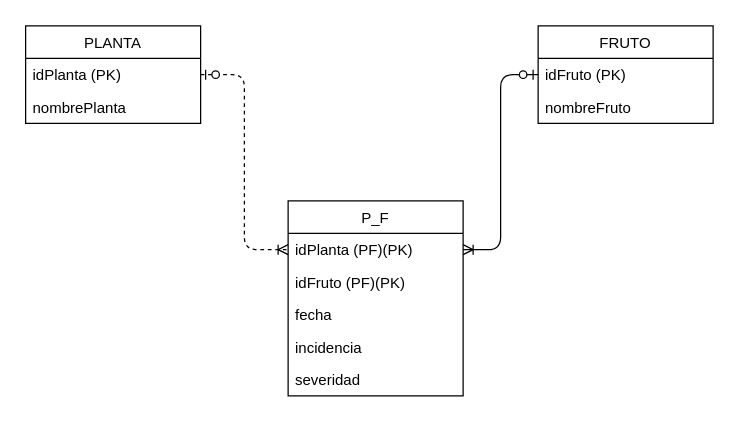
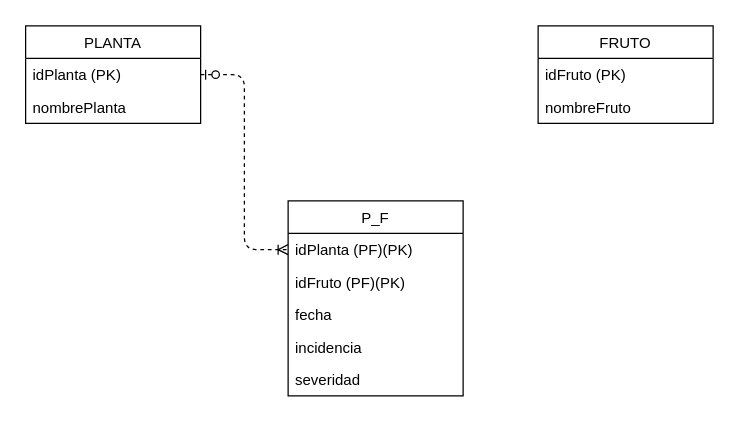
edge "idFruto (PK)" -- "P_F": removed
